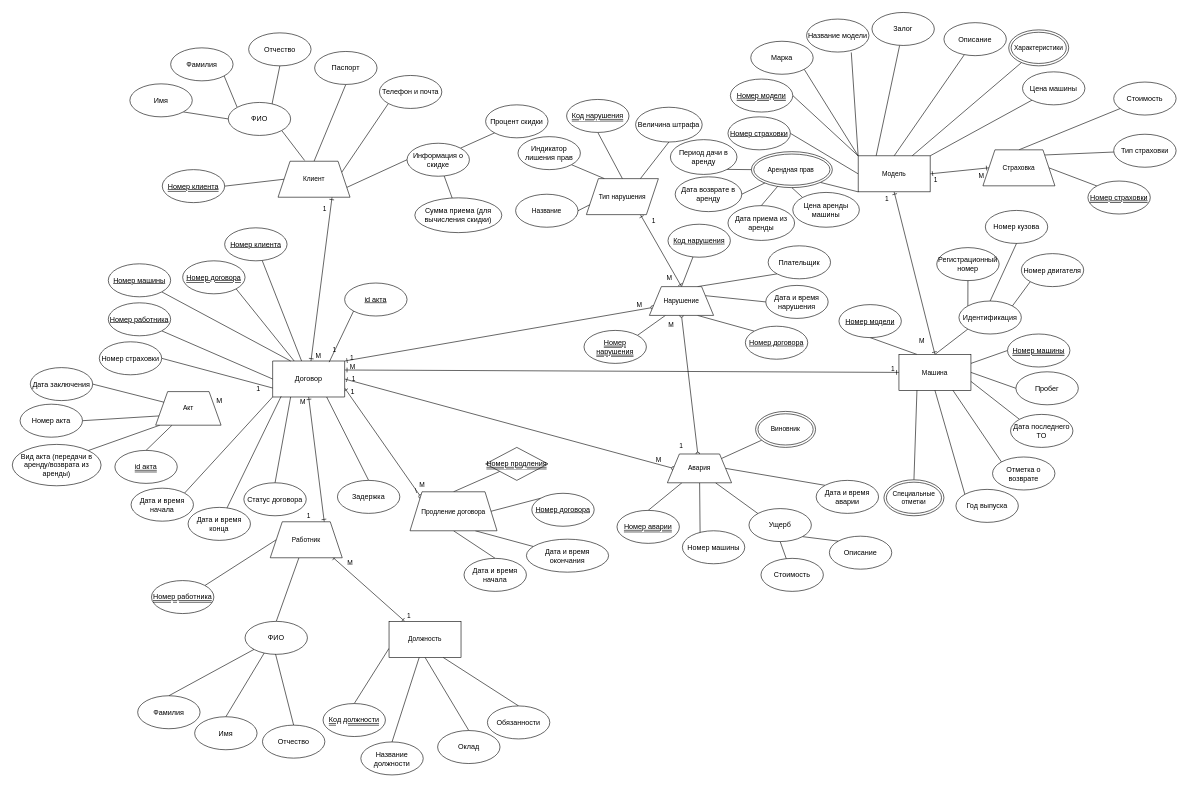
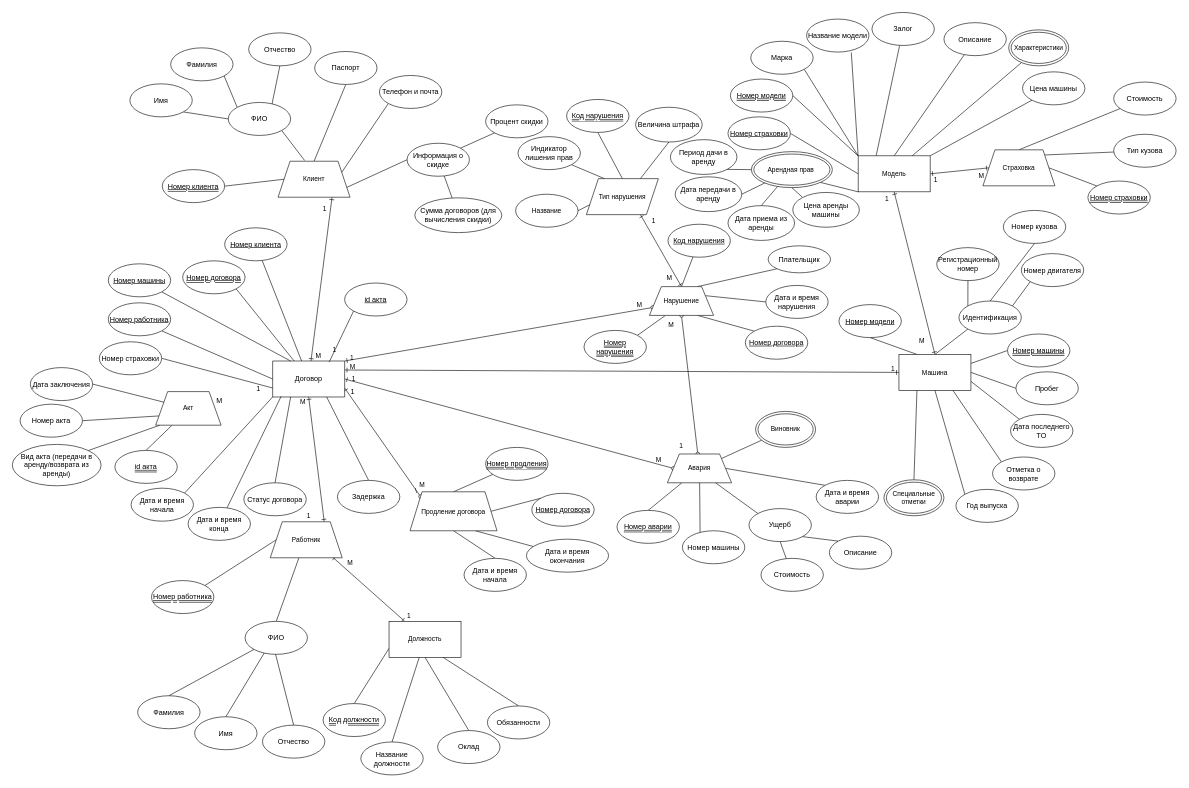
node "Тип страховки": label "Тип страховки" -> "Тип кузова"
node "Дата возврате в аренду": label "Дата возврате в аренду" -> "Дата передачи в аренду"
node "Сумма приема (для вычисления скидки)": label "Сумма приема (для вычисления скидки)" -> "Сумма договоров (для вычисления скидки)"
node "Номер кузова": moved (1017, 227) -> (1035, 227)
node "Плательщик": size 62x33 -> 62x27
node "Номер продления": shape diamond -> ellipse
